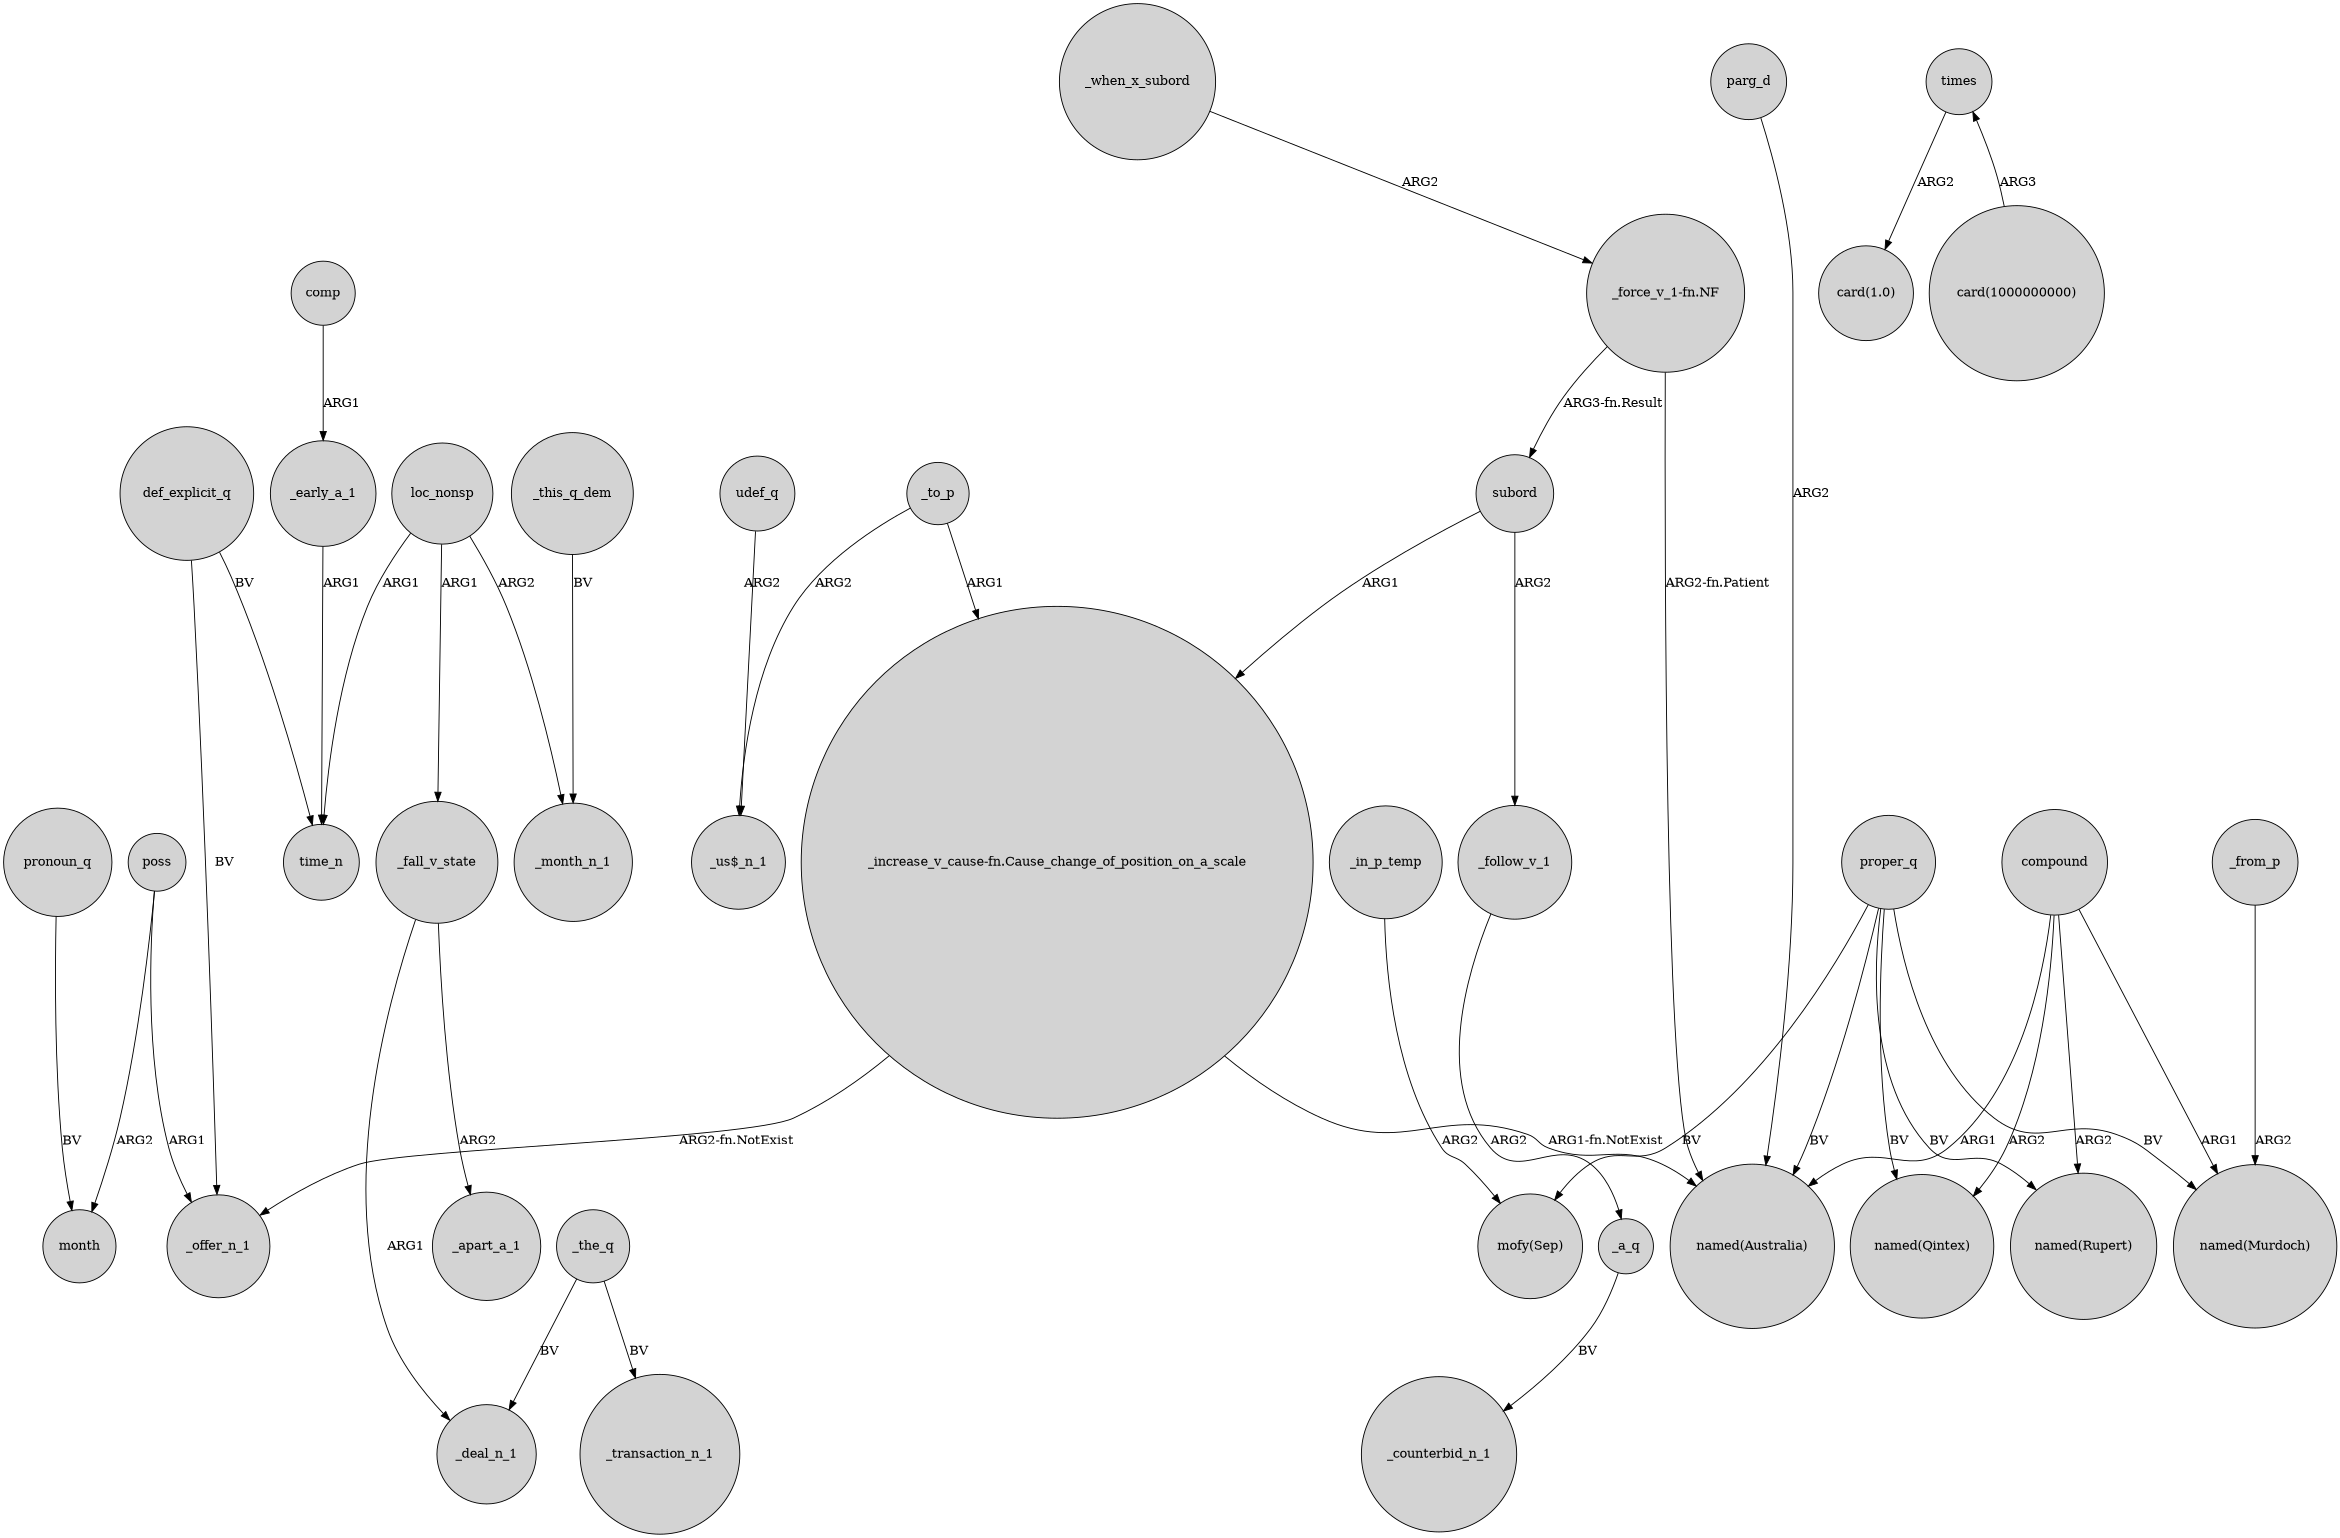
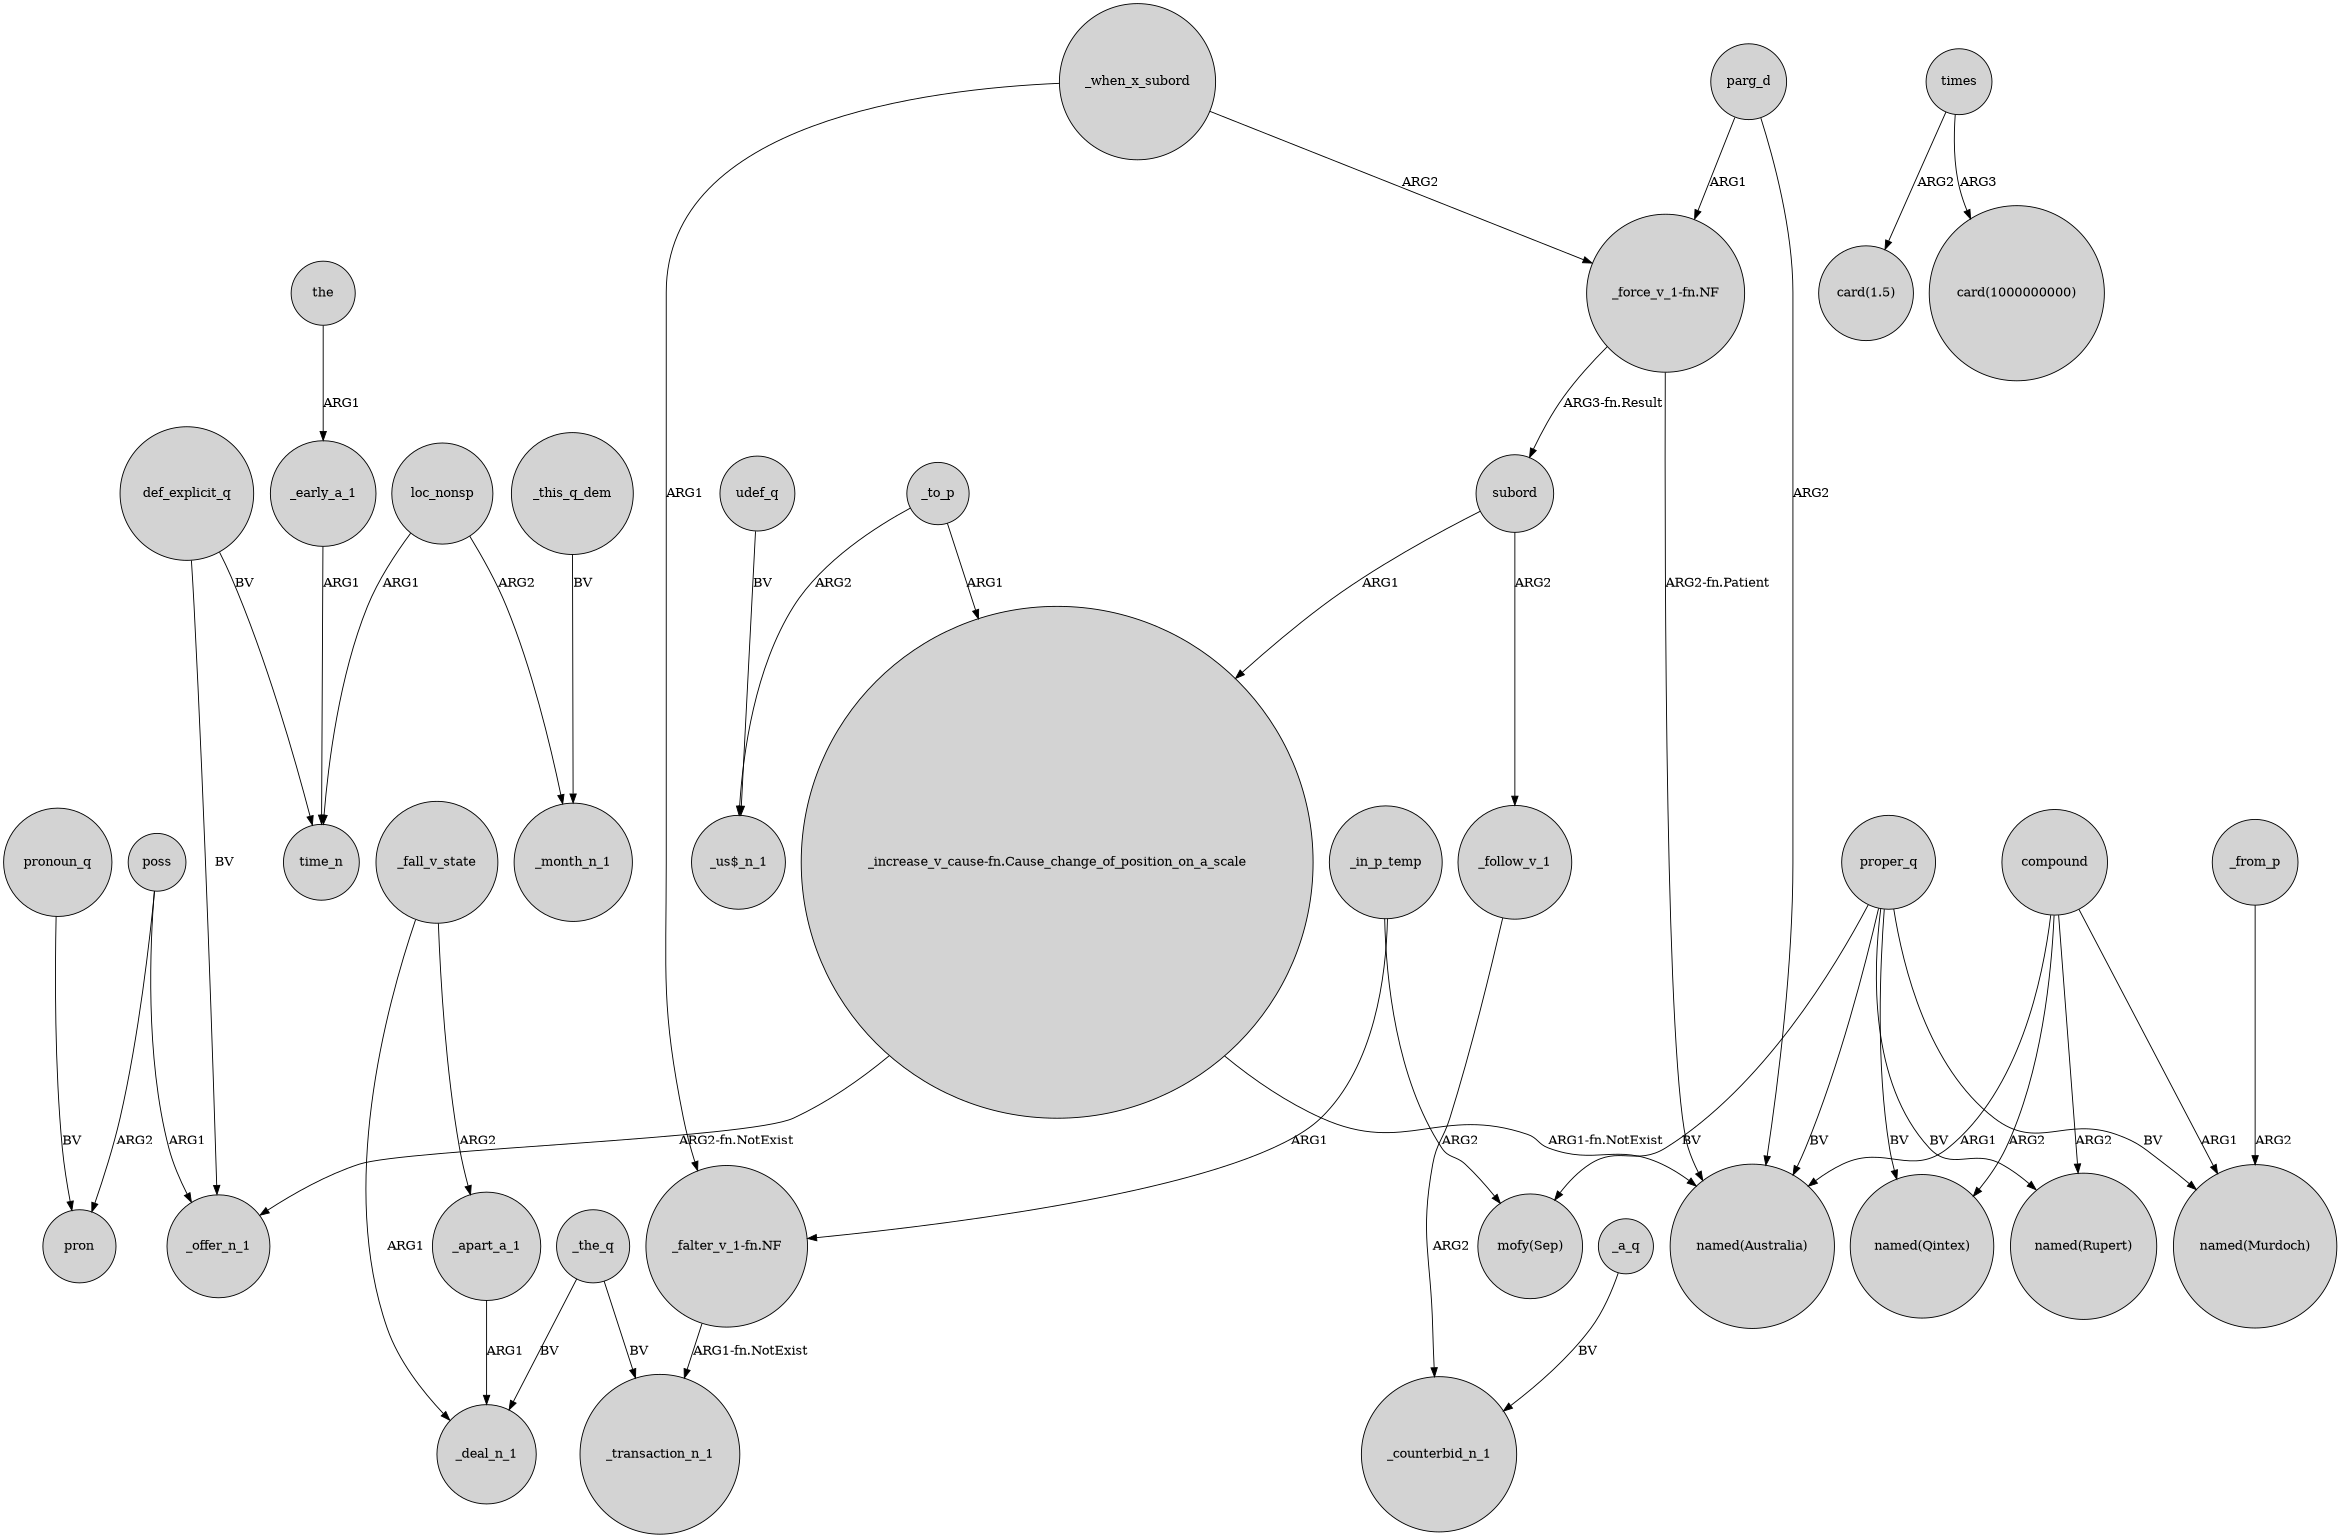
edge "card(1000000000)" -> "times": reversed
edge "parg_d" -> "_force_v_1-fn.NF": added, label "ARG1"
node "comp": label "comp" -> "the"
node "card(1.0)": label "card(1.0)" -> "card(1.5)"
edge "udef_q" -> "_us$_n_1": label "ARG2" -> "BV"
edge "loc_nonsp" -> "_fall_v_state": removed, label "ARG1"
edge "_follow_v_1" -> "_a_q": now "_follow_v_1" -> "_counterbid_n_1"
node "month": label "month" -> "pron"
node "_falter_v_1-fn.NF": added
edge "_apart_a_1" -> "_deal_n_1": added, label "ARG1"
